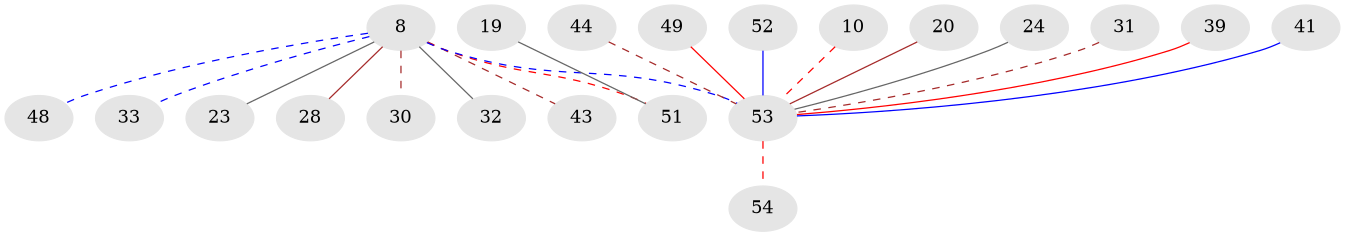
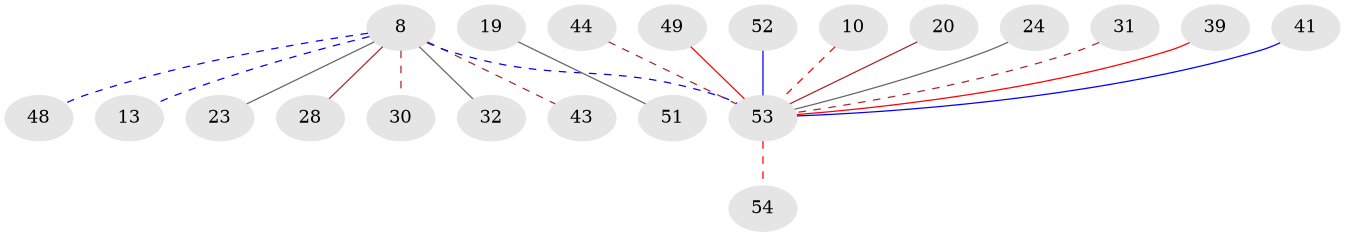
edge "8" -- "51": removed
node "33": label "33" -> "13"
